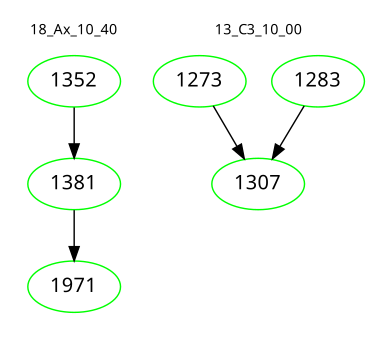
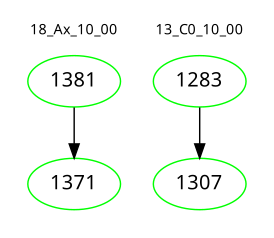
cluster "18_Ax_10_40": label "18_Ax_10_40" -> "18_Ax_10_00"
cluster "13_C3_10_00": label "13_C3_10_00" -> "13_C0_10_00"
node "1352": removed
node "1273": removed
node "1971": label "1971" -> "1371"
